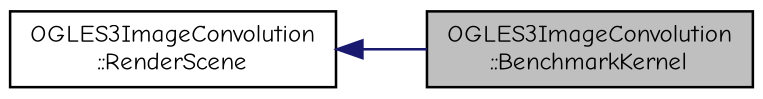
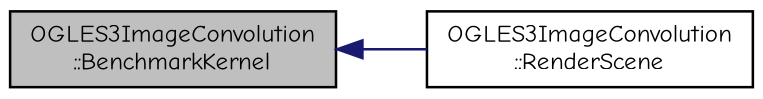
edge "OGLES3ImageConvolution ::BenchmarkKernel" -> "OGLES3ImageConvolution ::RenderScene": reversed
